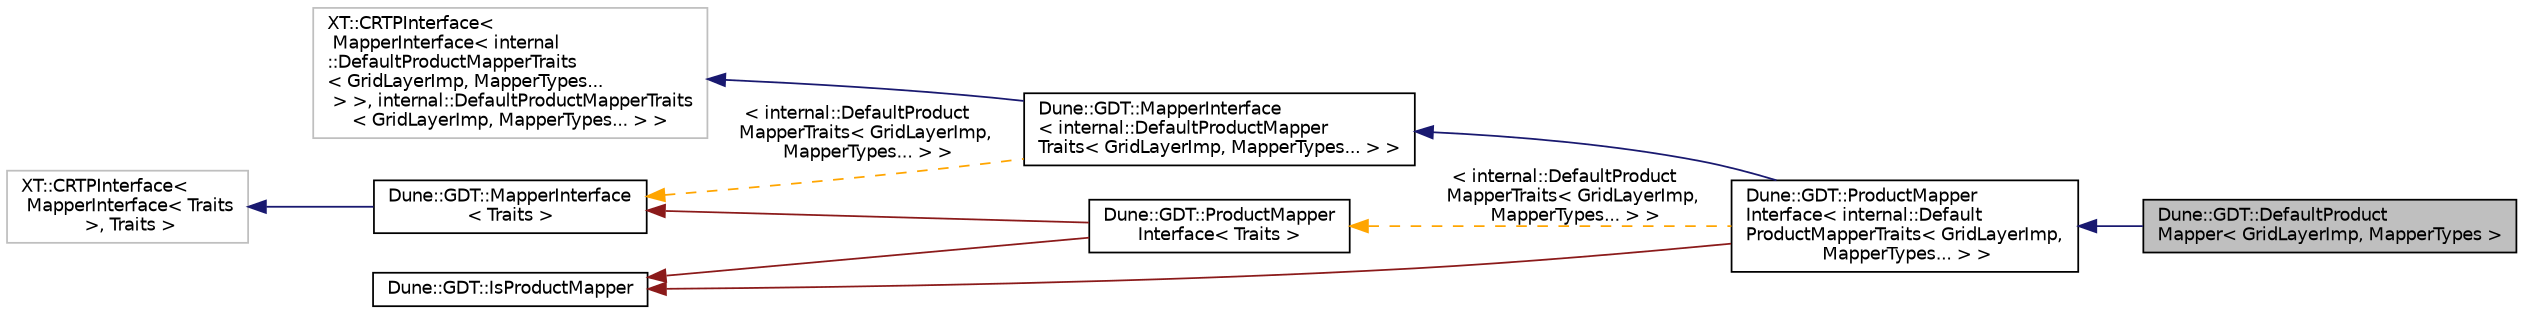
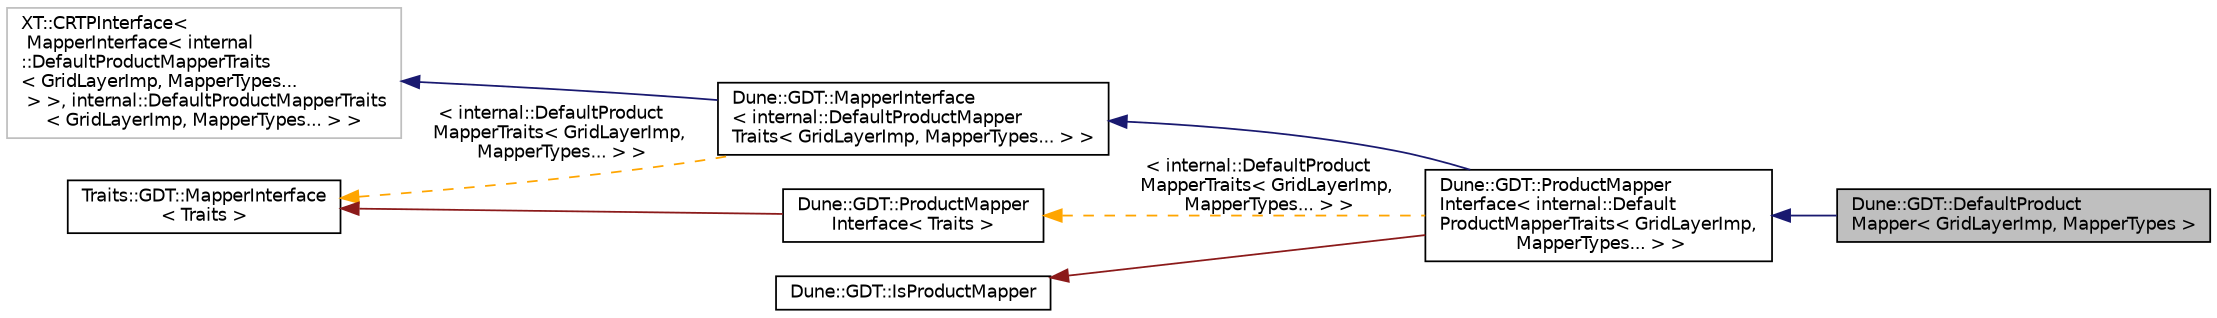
node "XT::CRTPInterface< MapperInterface< Traits >, Traits >": removed
node "Dune::GDT::MapperInterface < Traits >": label "Dune::GDT::MapperInterface < Traits >" -> "Traits::GDT::MapperInterface < Traits >"
edge "Dune::GDT::ProductMapper Interface< Traits >" -> "Dune::GDT::IsProductMapper": removed
